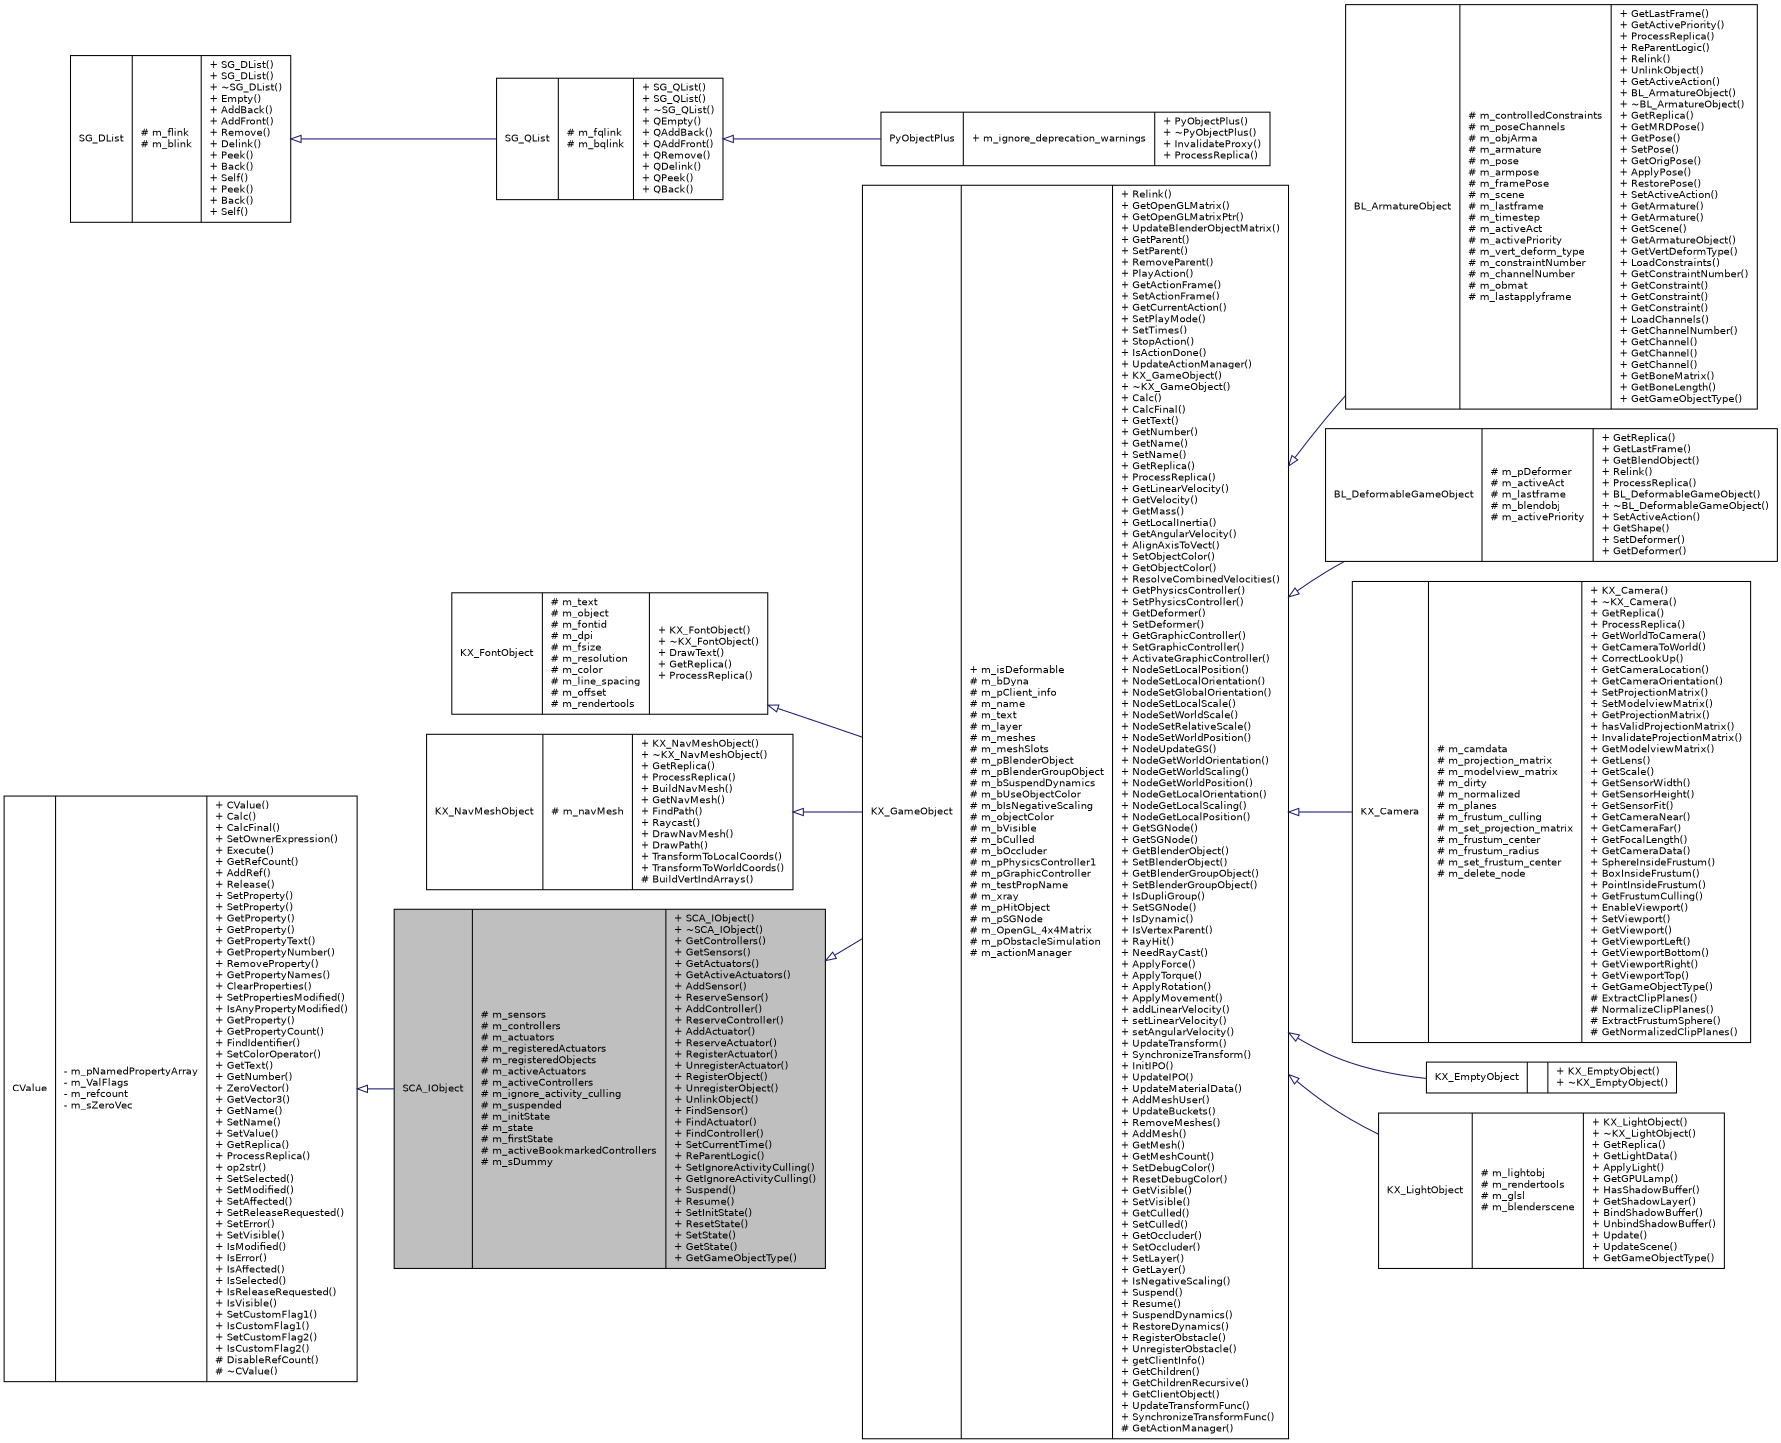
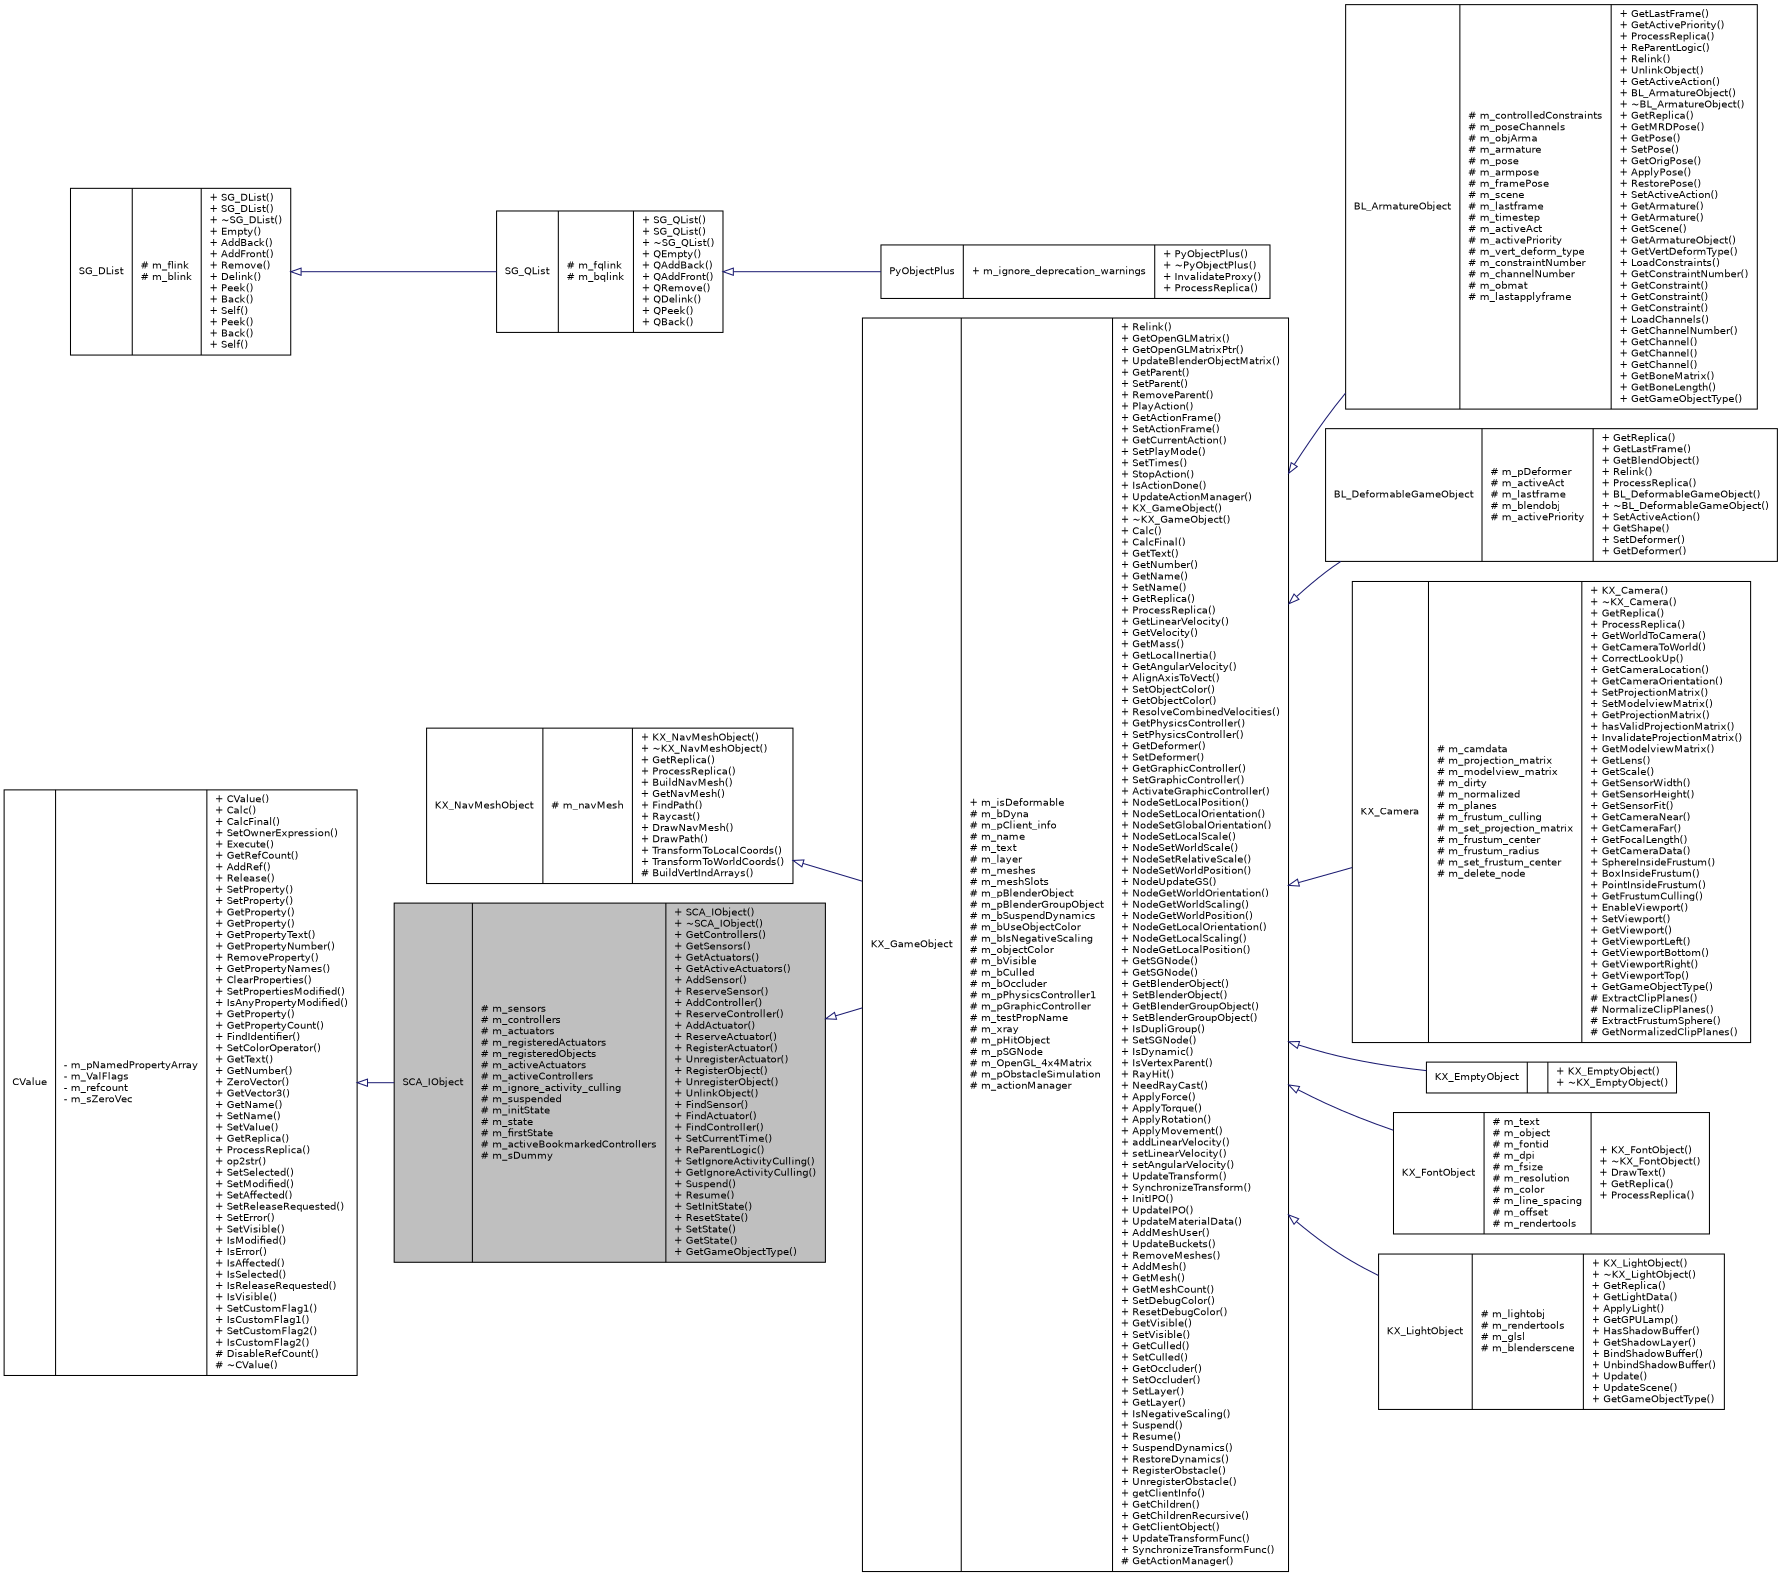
edge "KX_GameObject" -> "KX_FontObject": reversed
